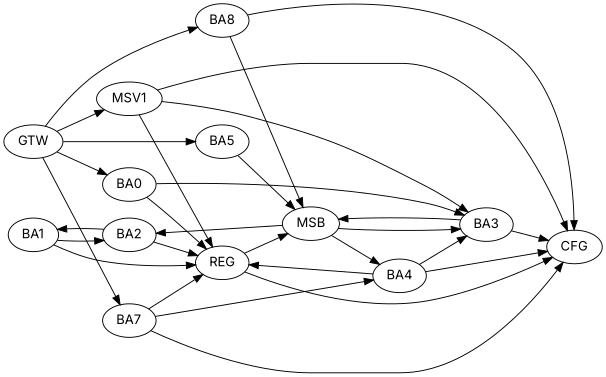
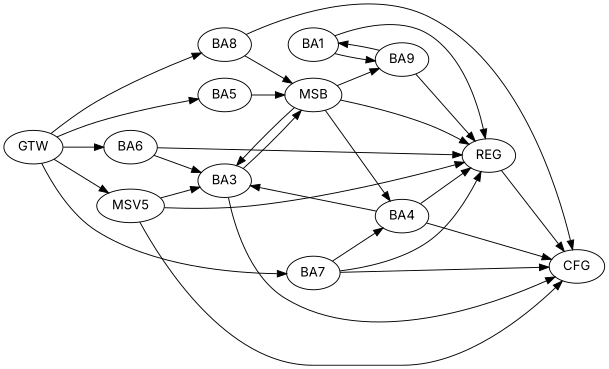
node "MSV1": label "MSV1" -> "MSV5"
node "BA0": label "BA0" -> "BA6"
node "BA2": label "BA2" -> "BA9"
edge "REG" -> "MSB": reversed
